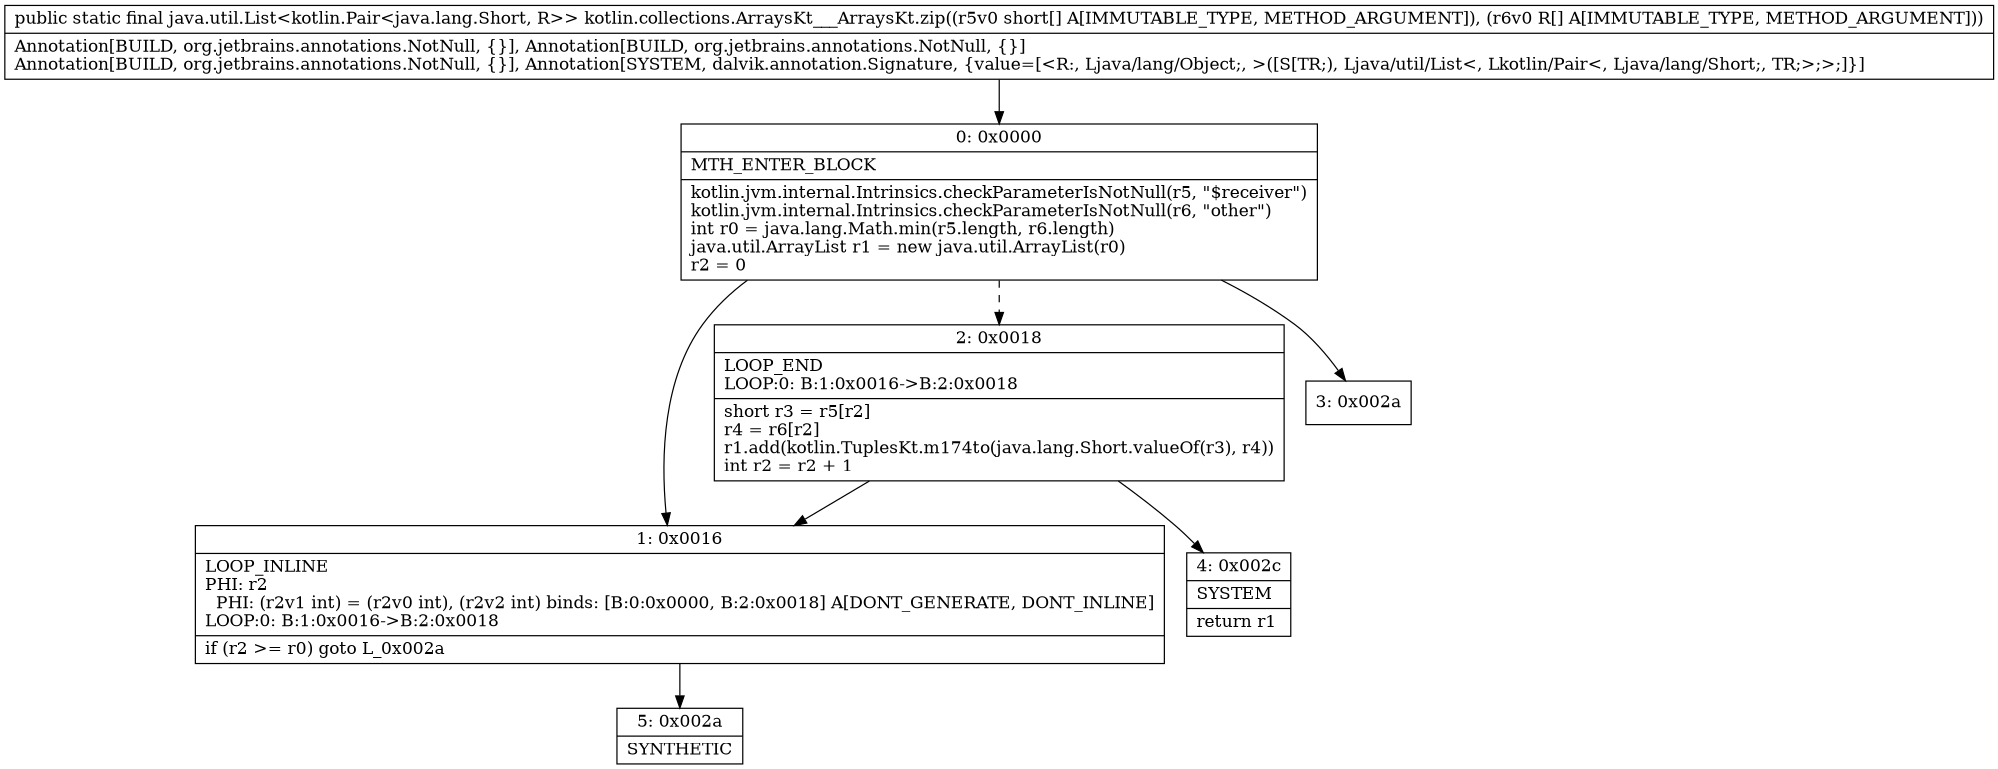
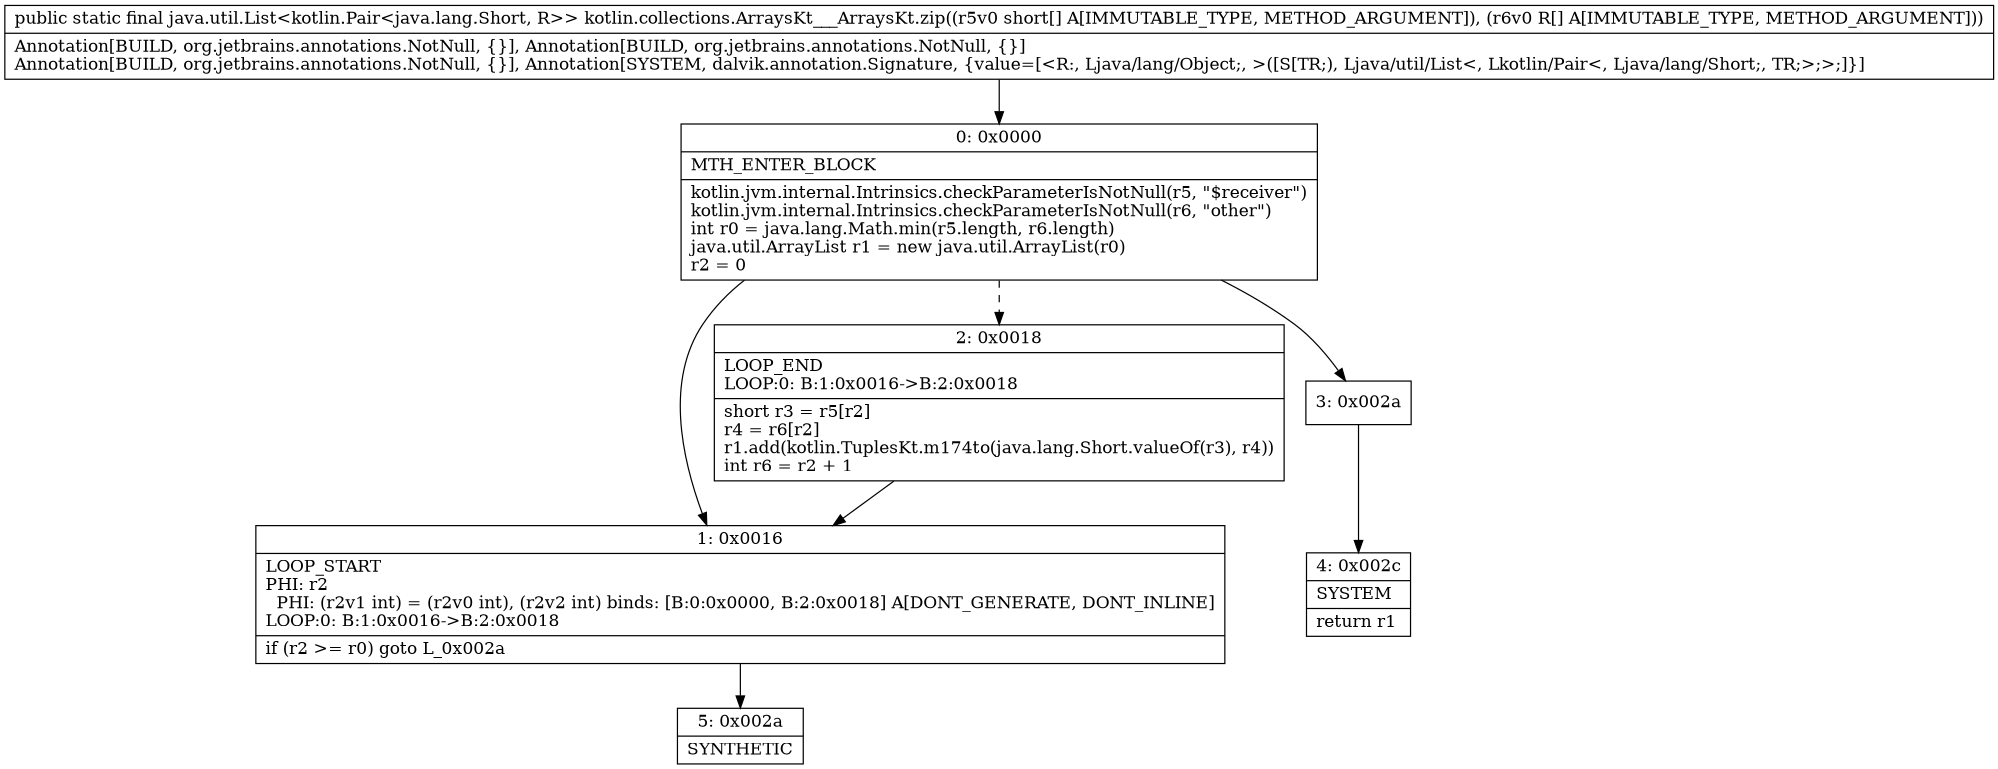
node "2: 0x0018": text "int r2 = r2 + 1" -> "int r6 = r2 + 1"
edge "2: 0x0018" -> "4: 0x002c": now "3: 0x002a" -> "4: 0x002c"
node "1: 0x0016": text "LOOP_INLINE" -> "LOOP_START"
